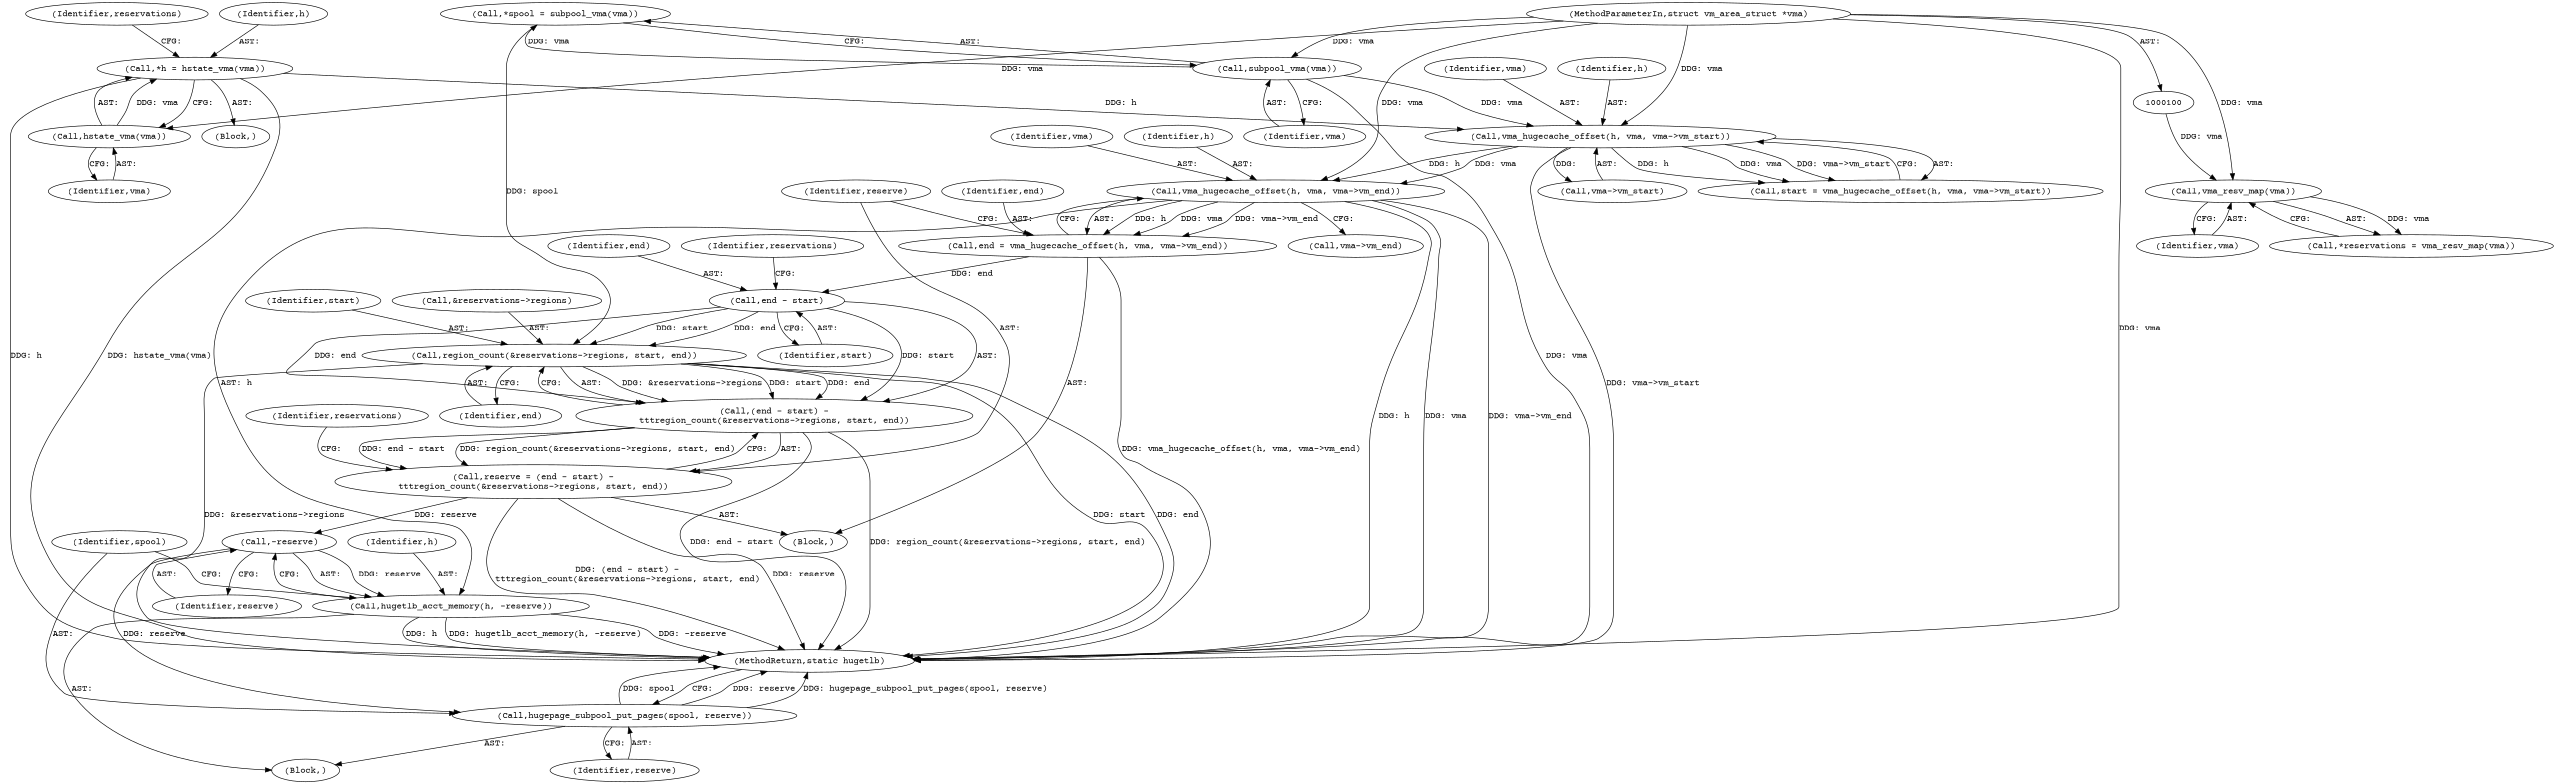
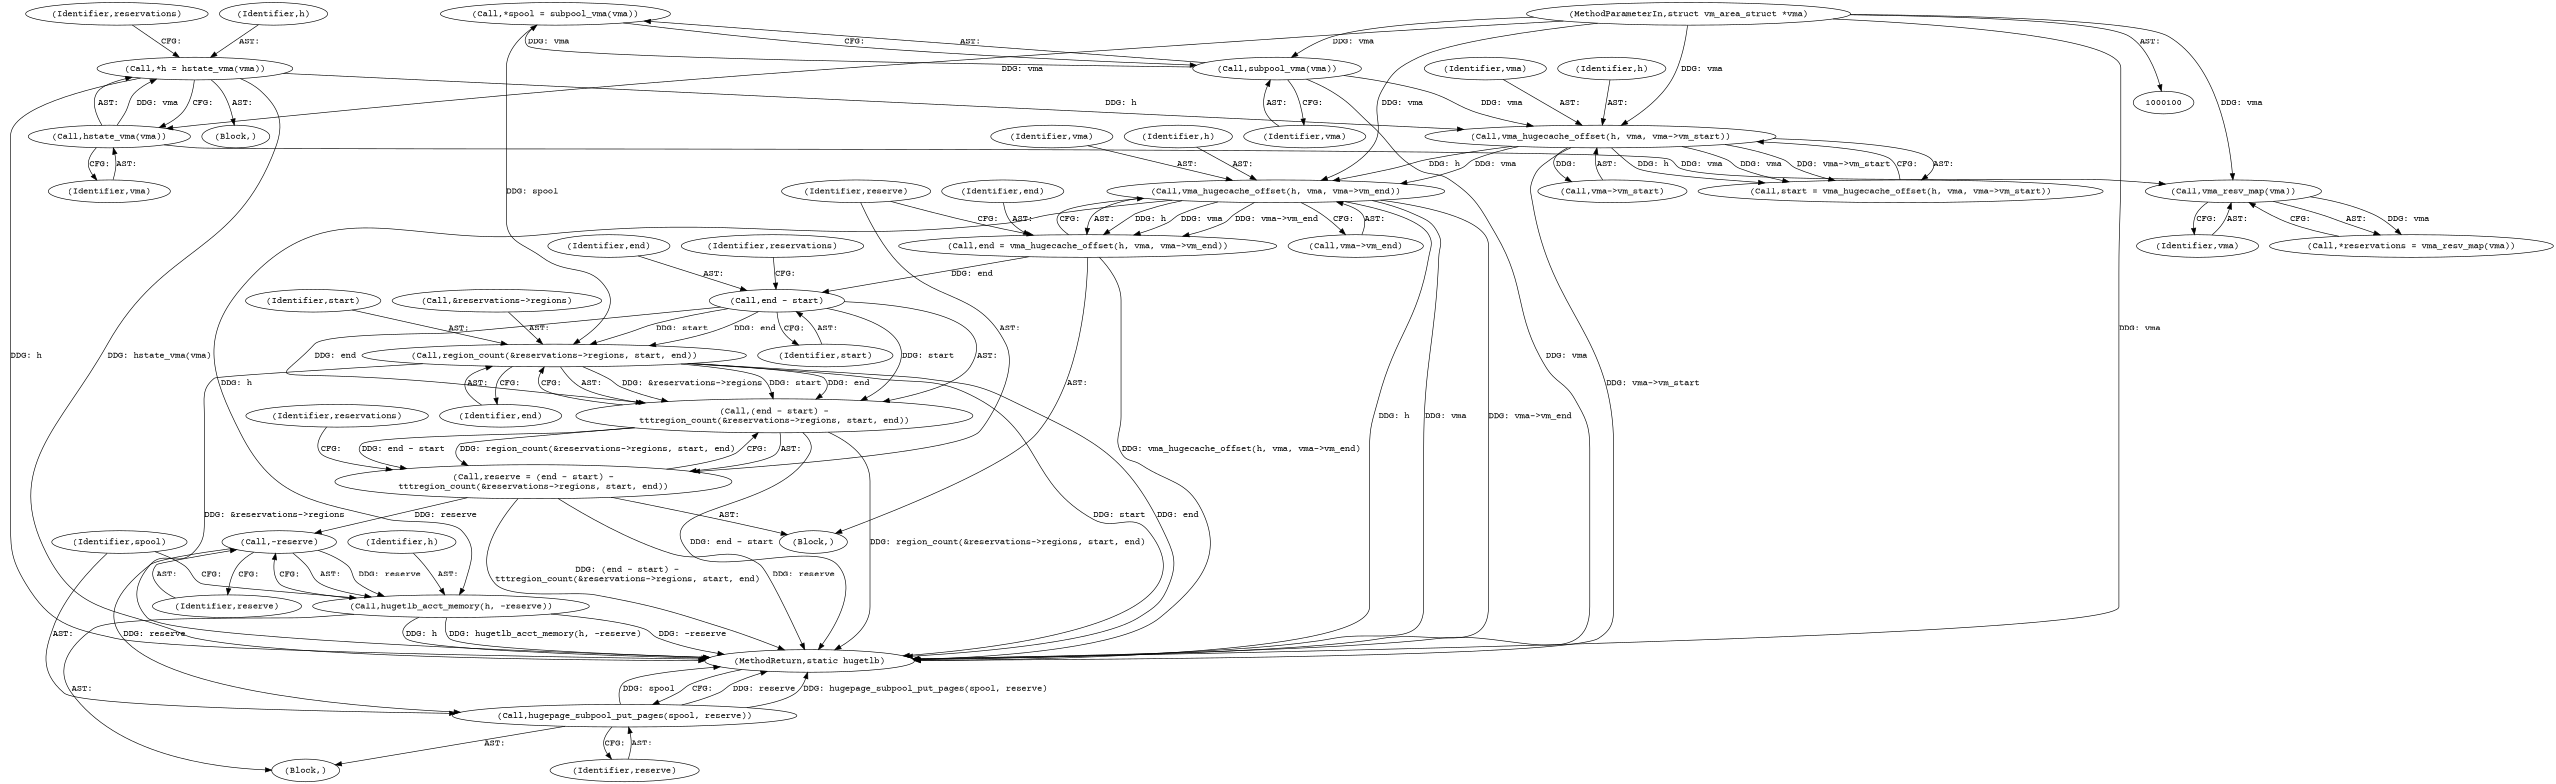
edge "1000100" -> "(Call,vma_resv_map(vma))": now "(Call,hstate_vma(vma))" -> "(Call,vma_resv_map(vma))"
edge "(Call,vma->vm_end)" -> "(Call,vma_hugecache_offset(h, vma, vma->vm_end))": added, label "AST:"
edge "(Call,vma_hugecache_offset(h, vma, vma->vm_end))" -> "(Call,hugetlb_acct_memory(h, -reserve))": label "AST: h" -> "DDG: h"
